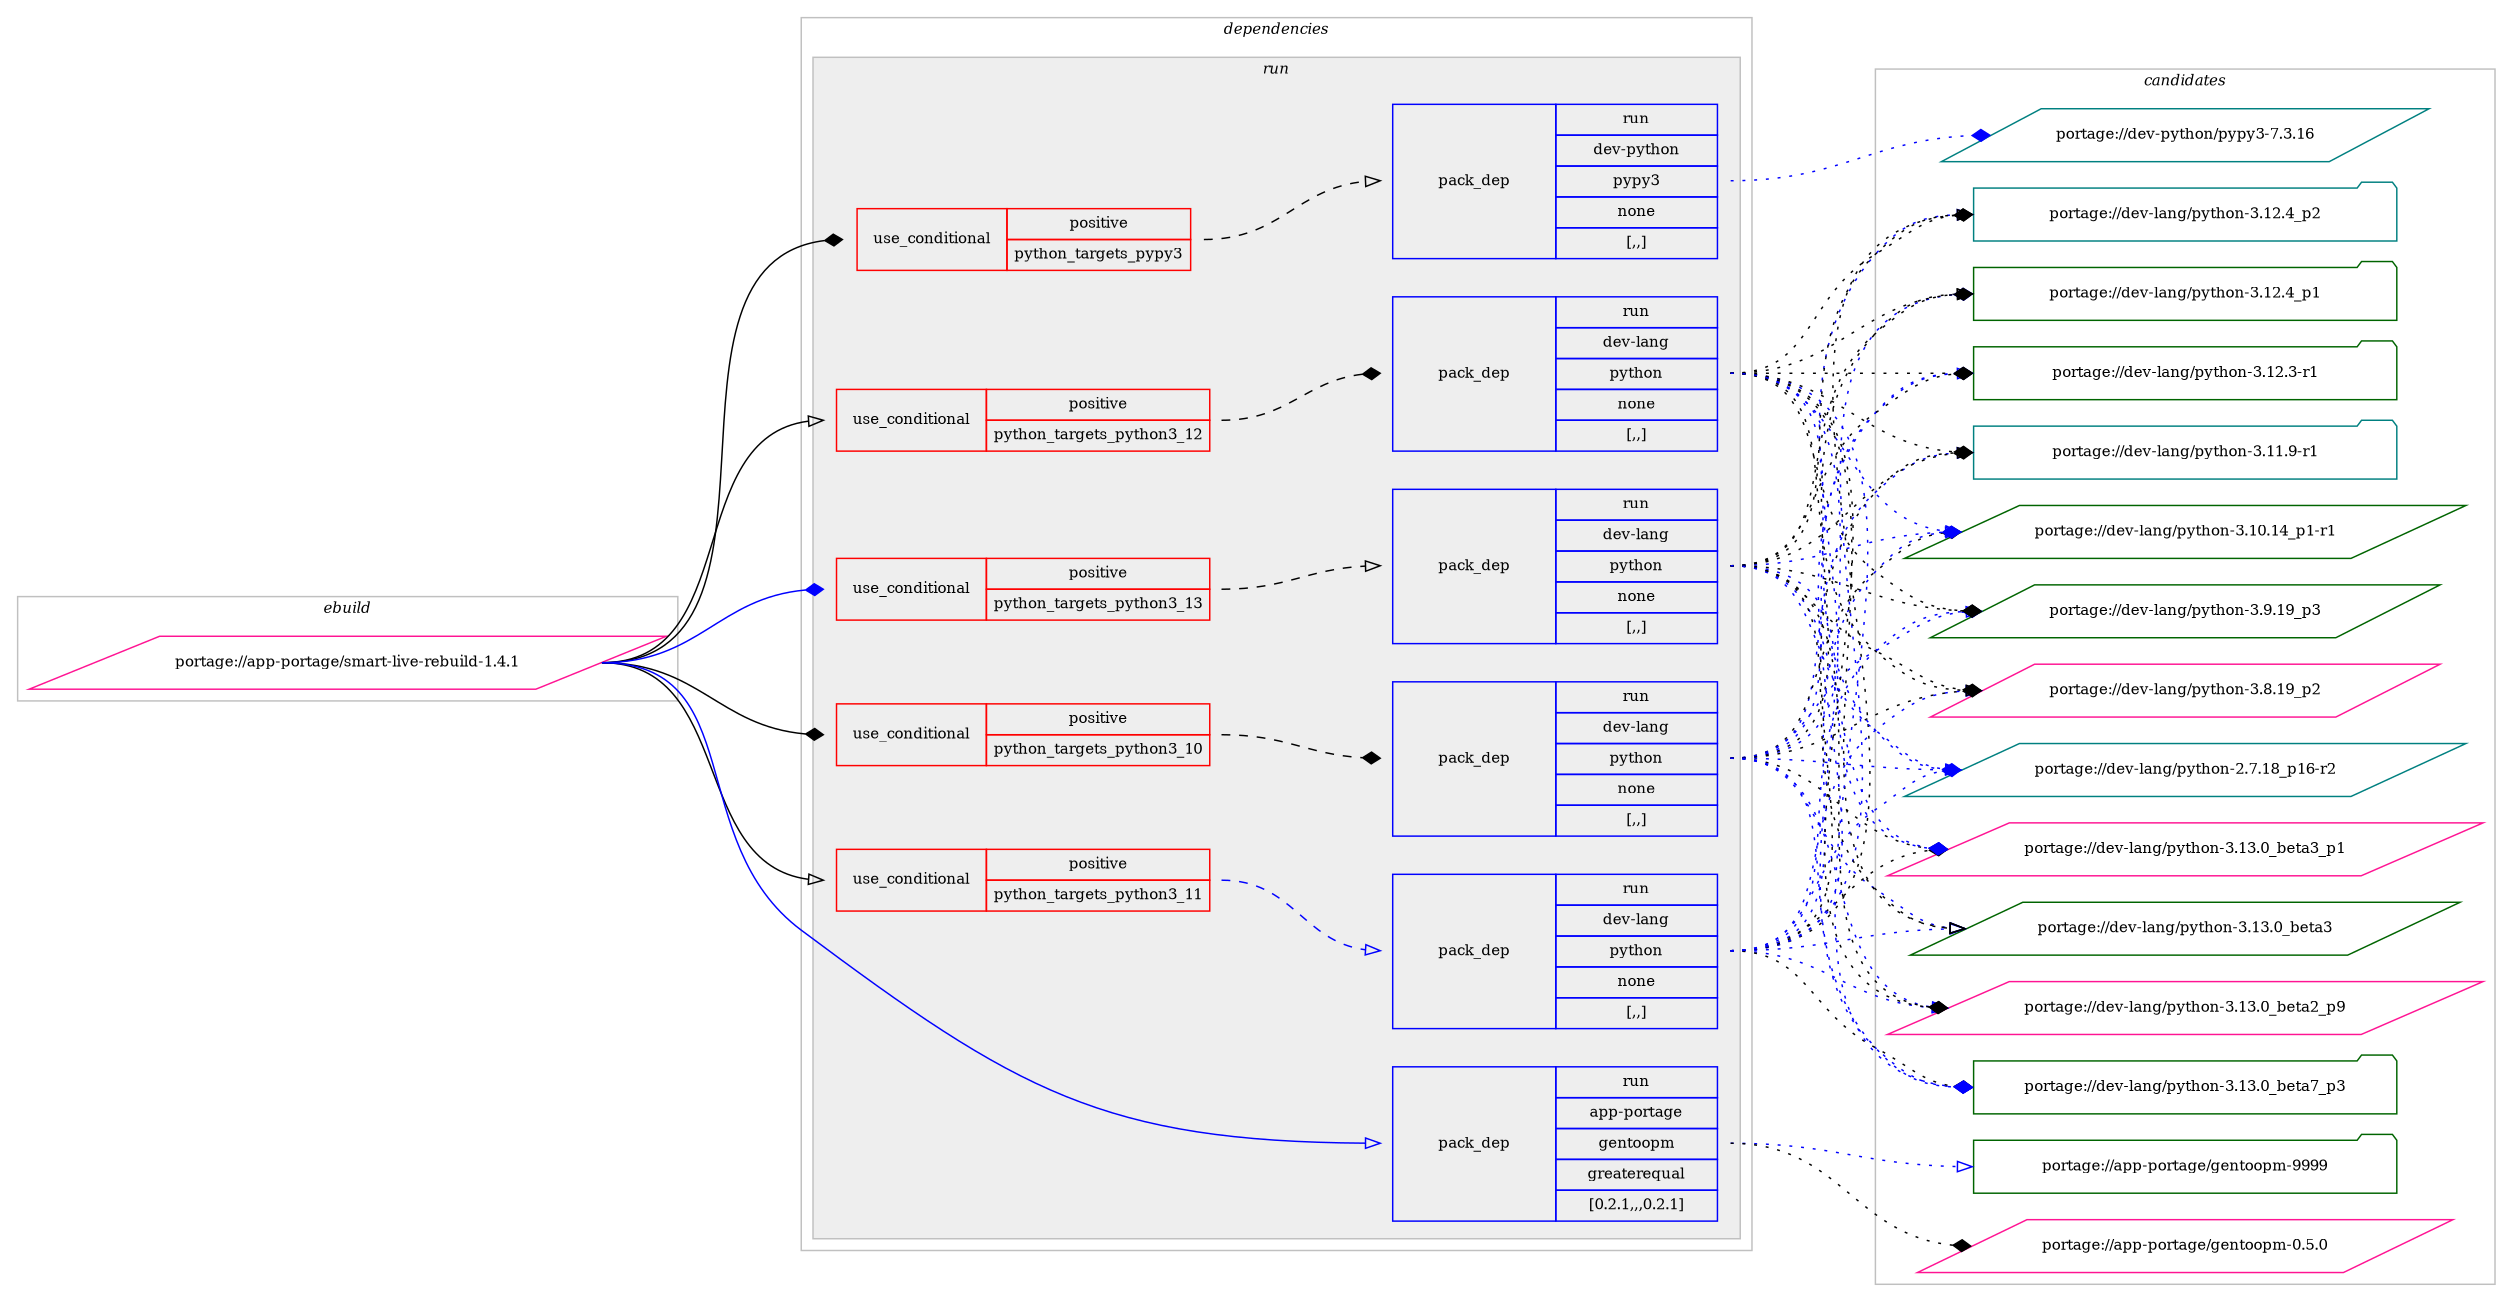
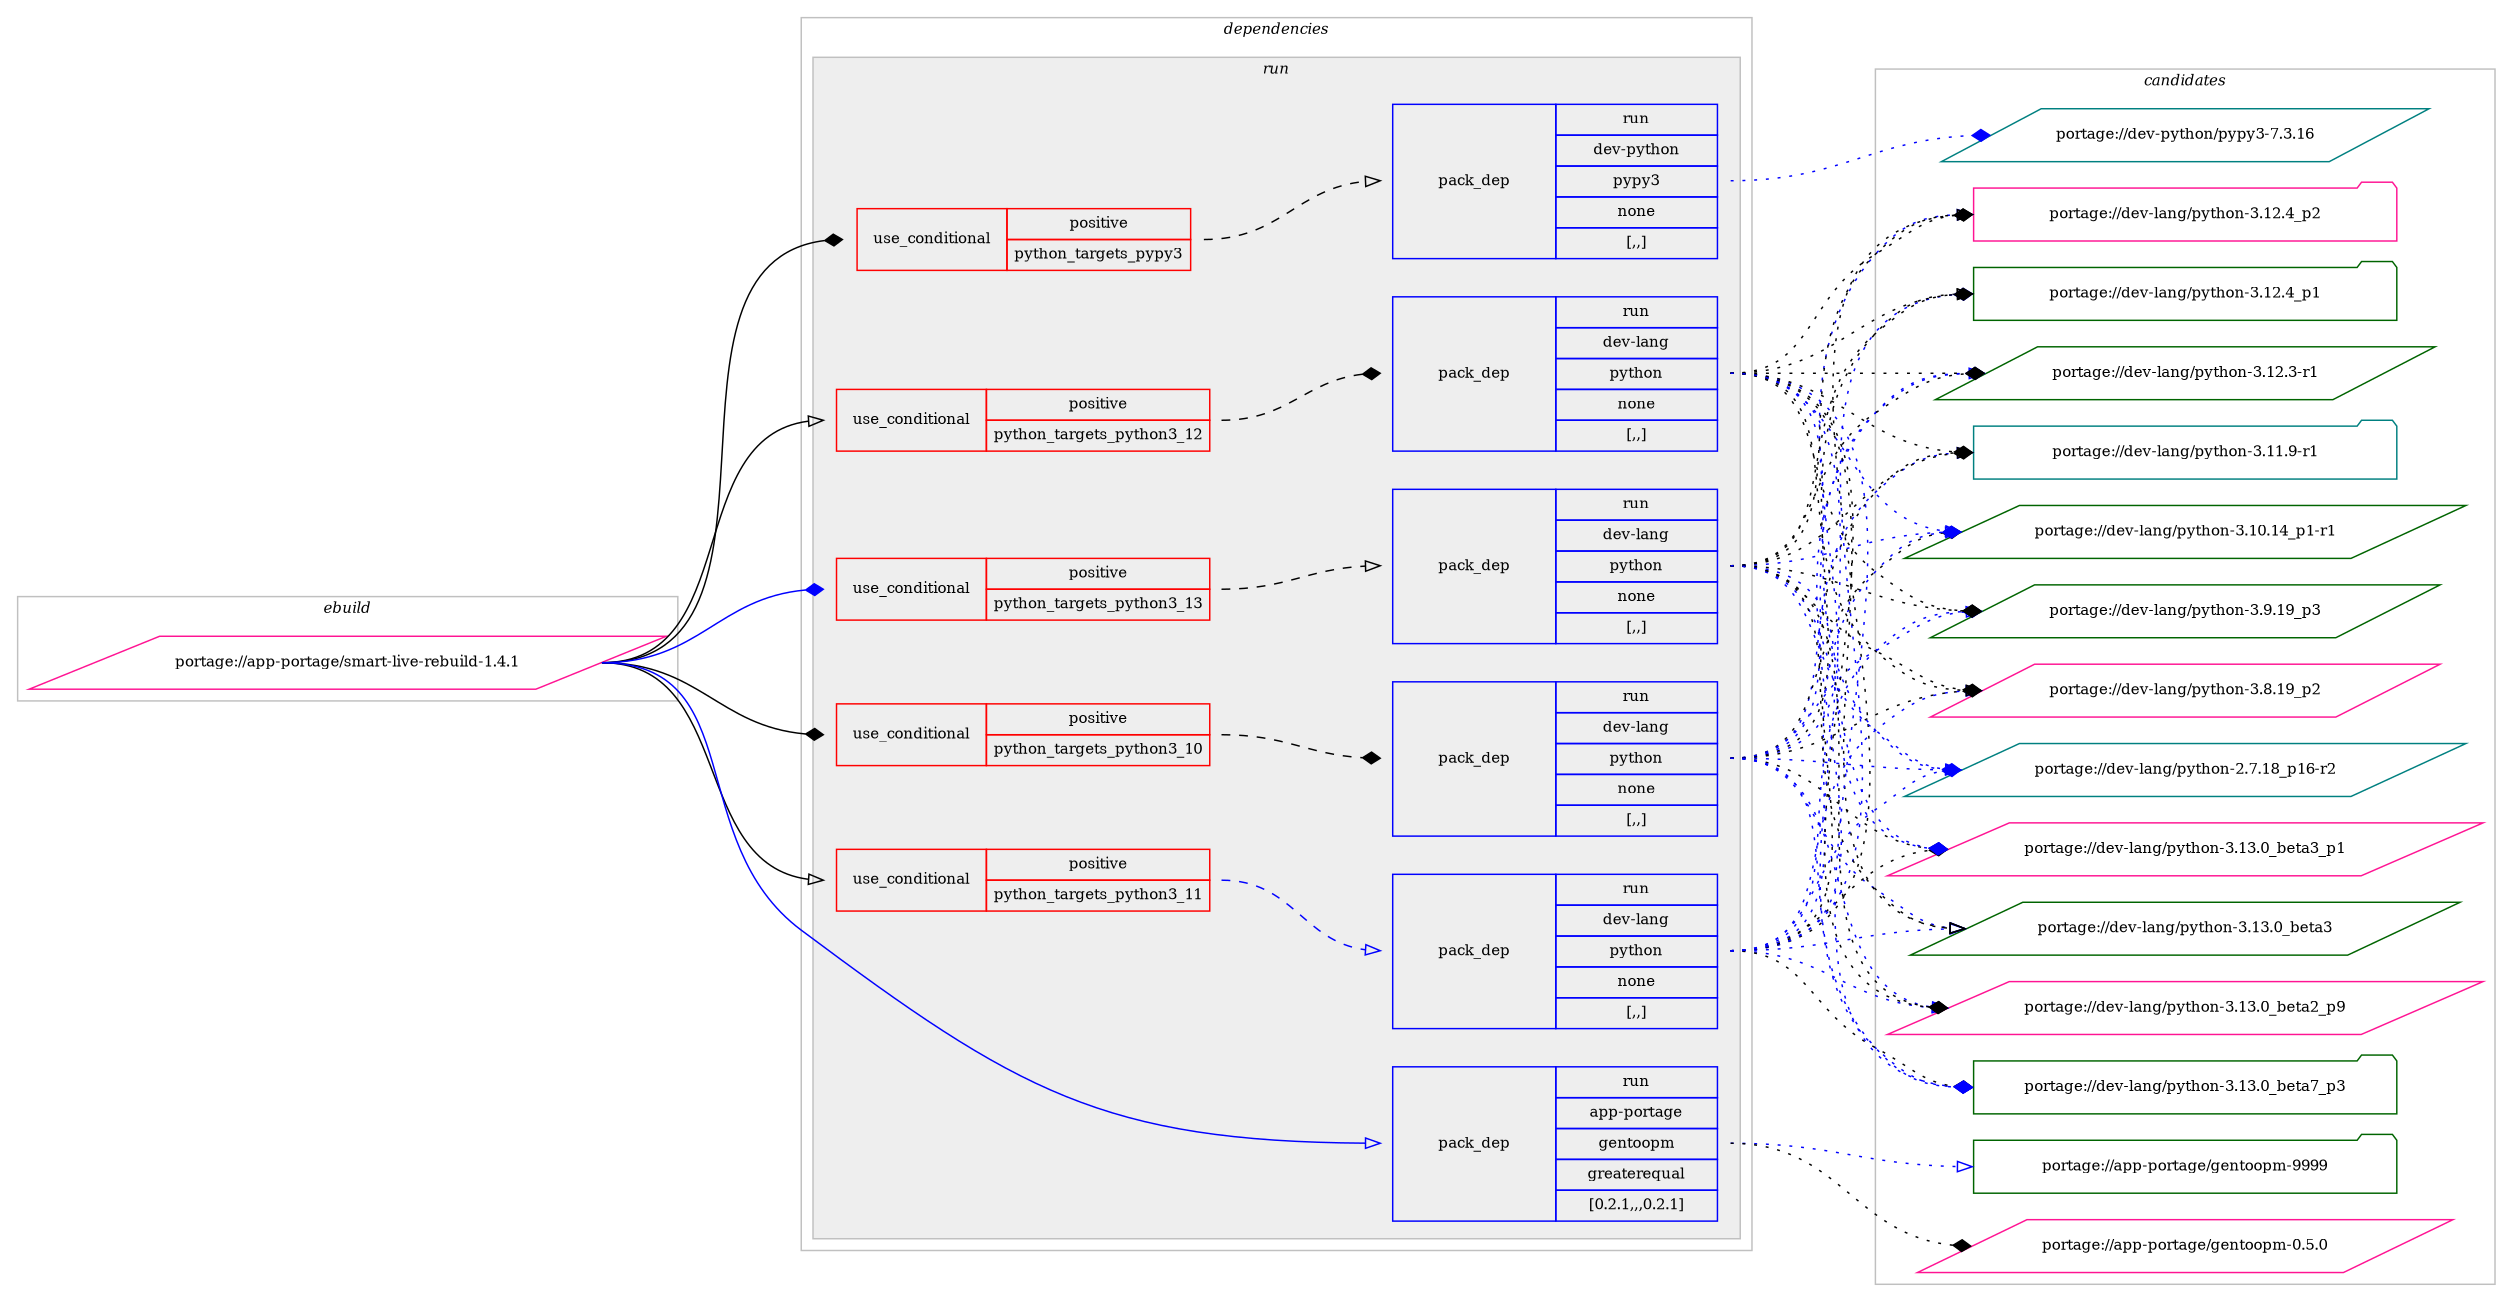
node "portage://dev-lang/python-3.12.4_p2": color teal -> deeppink
node "portage://dev-lang/python-3.12.3-r1": shape folder -> parallelogram
